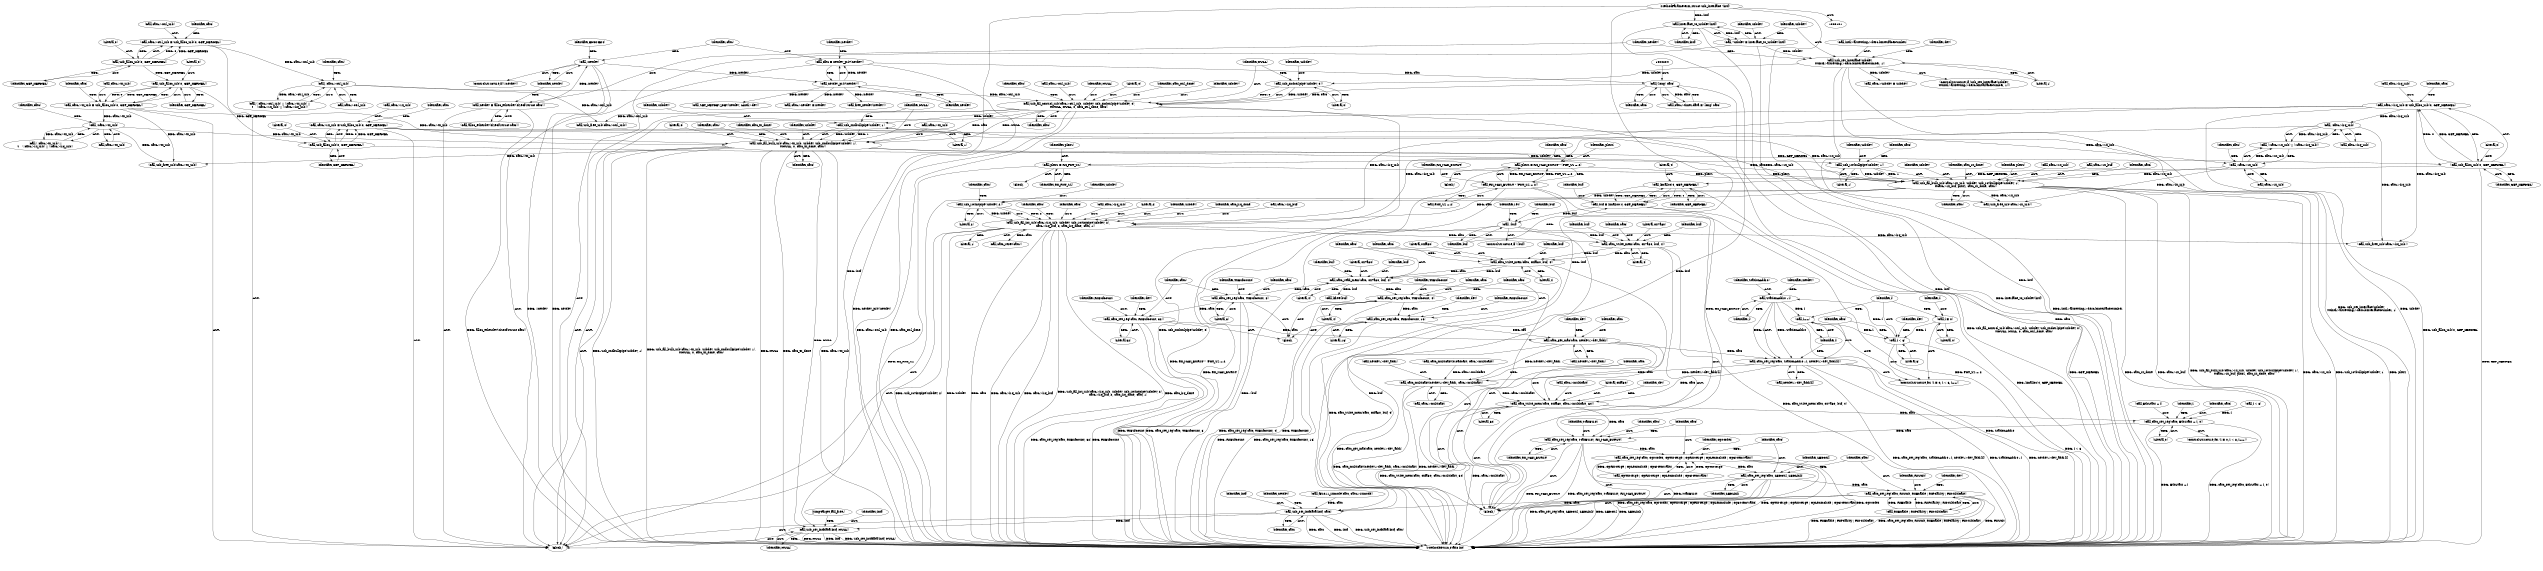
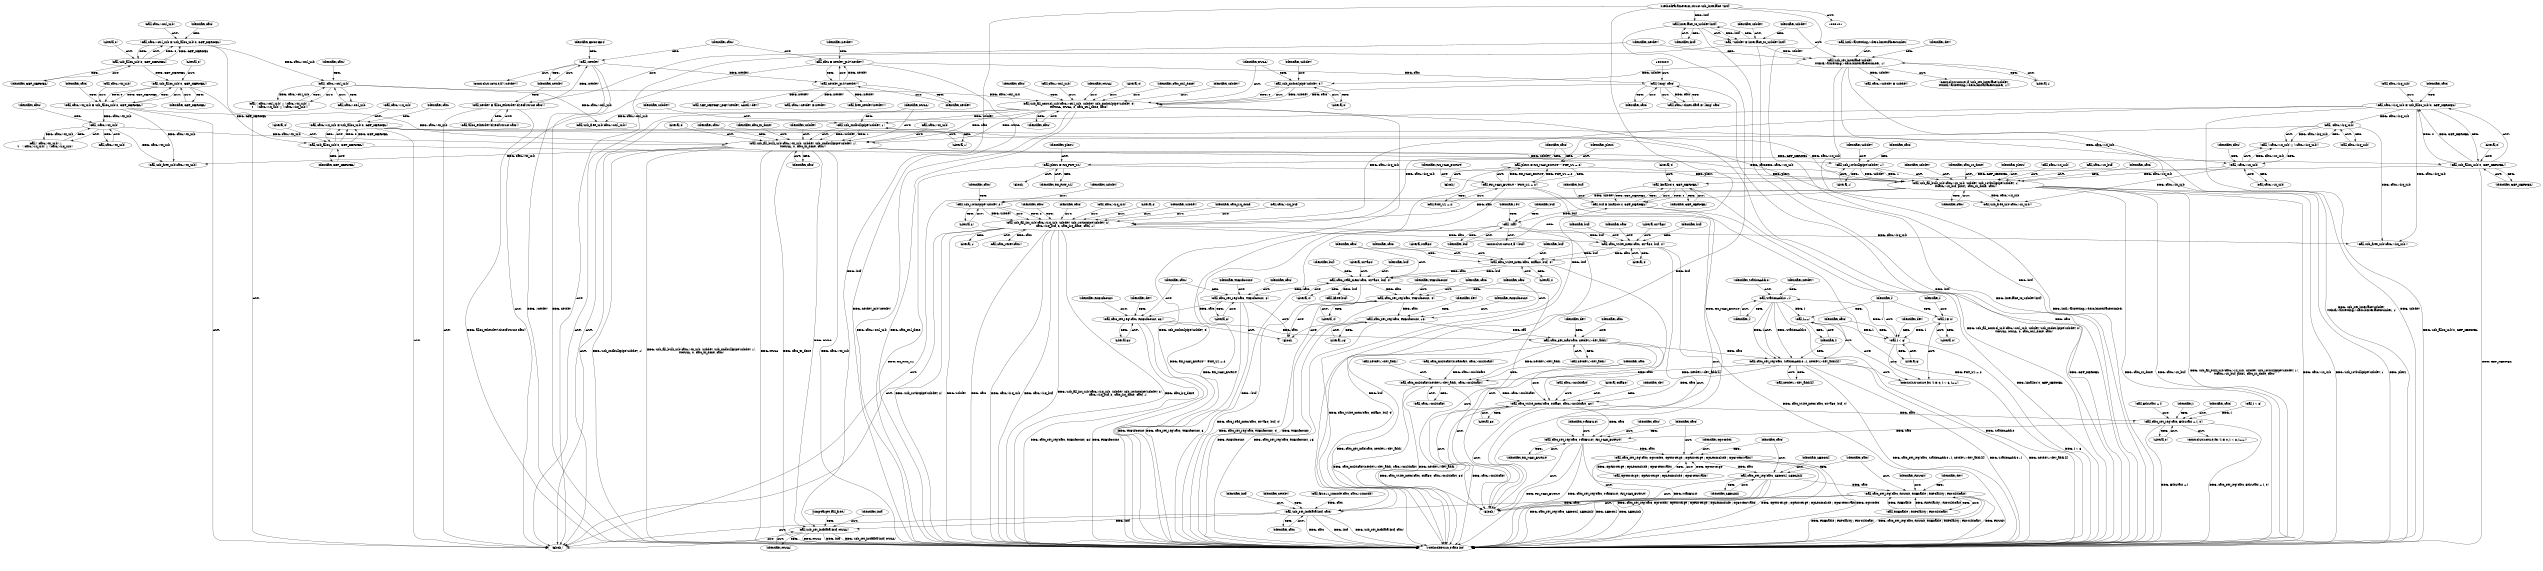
node "(Call,!buf)": label "(Call,!buf)" -> "(Call,!xfa)"
edge "(Call,catc_read_mem(catc, 0x7a80, buf, 4))" -> "(MethodReturn,static int)": added, label "DDG: catc_read_mem(catc, 0x7a80, buf, 4)"
